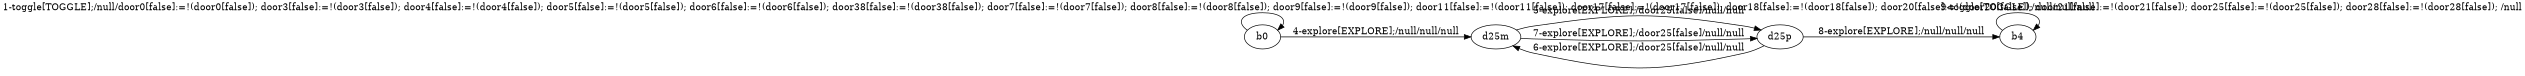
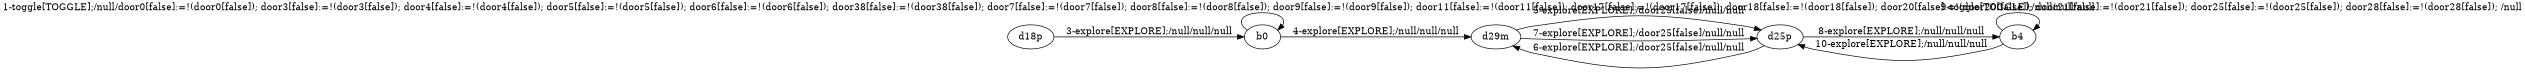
node "d18p": added
node "d25m": label "d25m" -> "d29m"
edge "b4" -> "d25p": added, label "10-explore[EXPLORE];/null/null/null"
